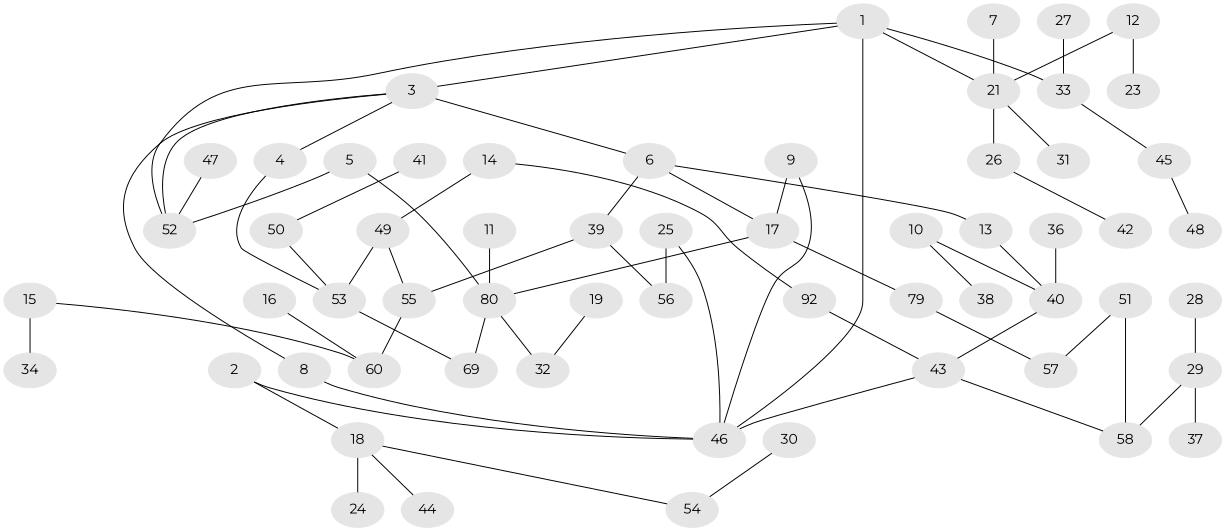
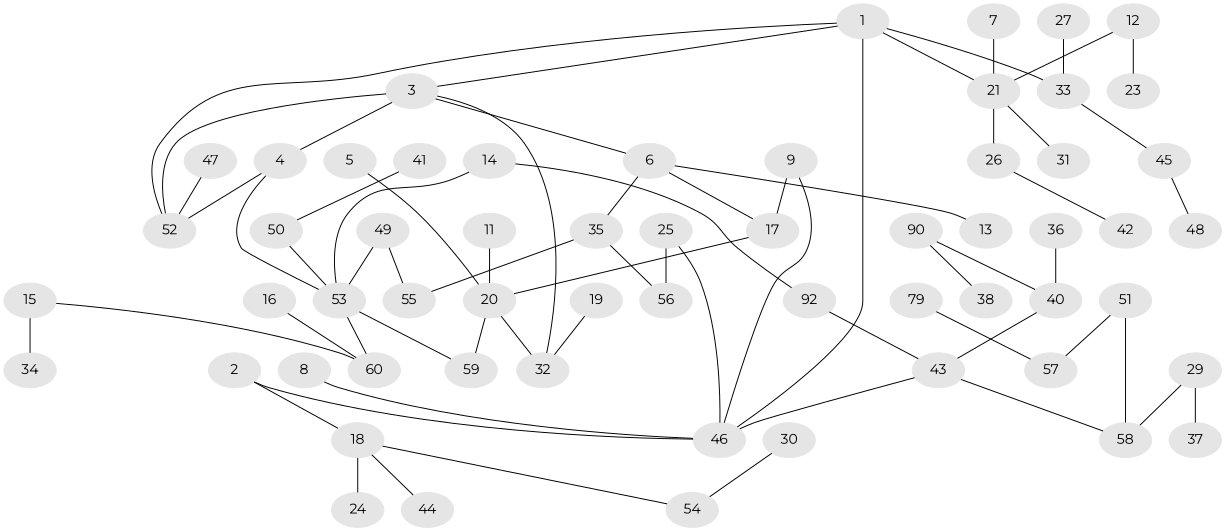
edge "3" -- "8": now "3" -- "32"
edge "14" -- "49": now "14" -- "53"
edge "5" -- "52": now "4" -- "52"
node "39": label "39" -> "35"
node "10": label "10" -> "90"
edge "17" -- "79": removed
edge "13" -- "40": removed
node "80": label "80" -> "20"
node "28": removed
edge "55" -- "60": now "53" -- "60"
node "69": label "69" -> "59"
